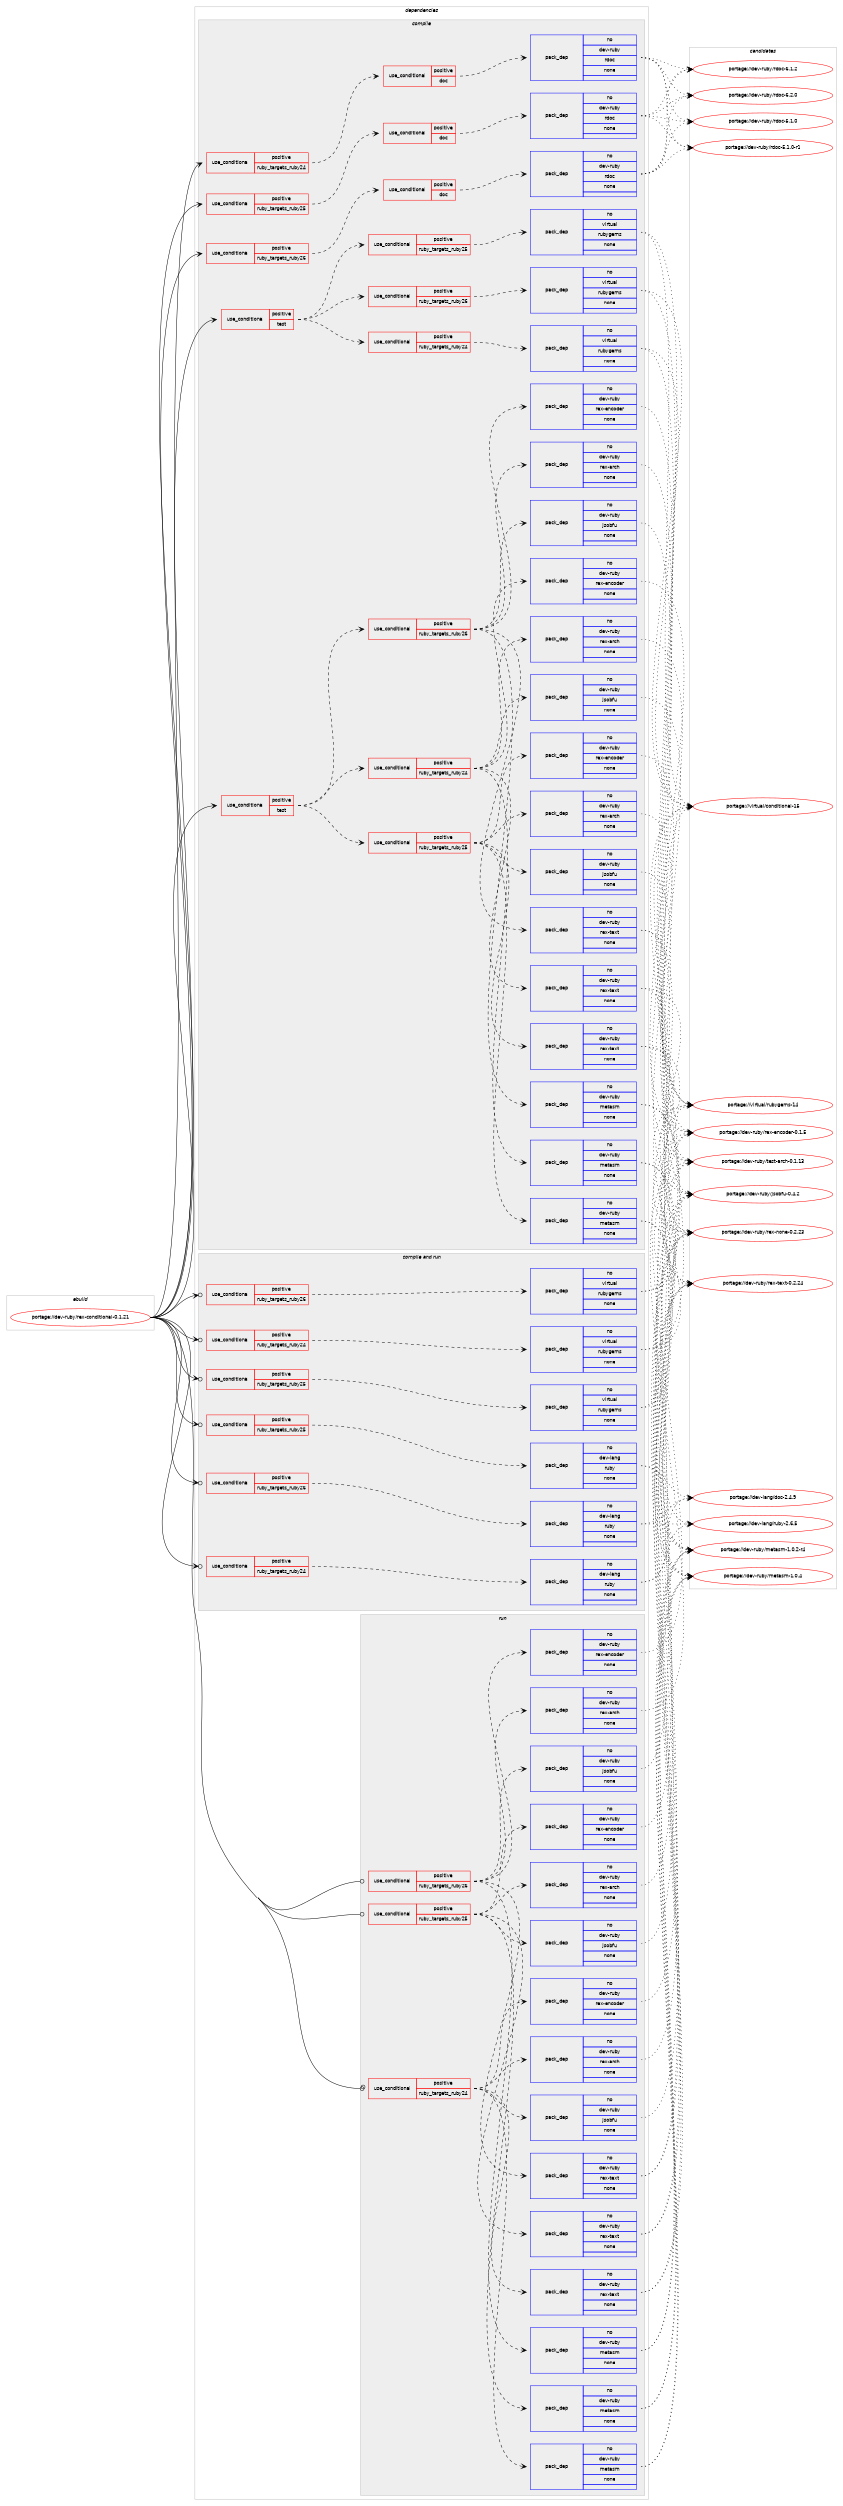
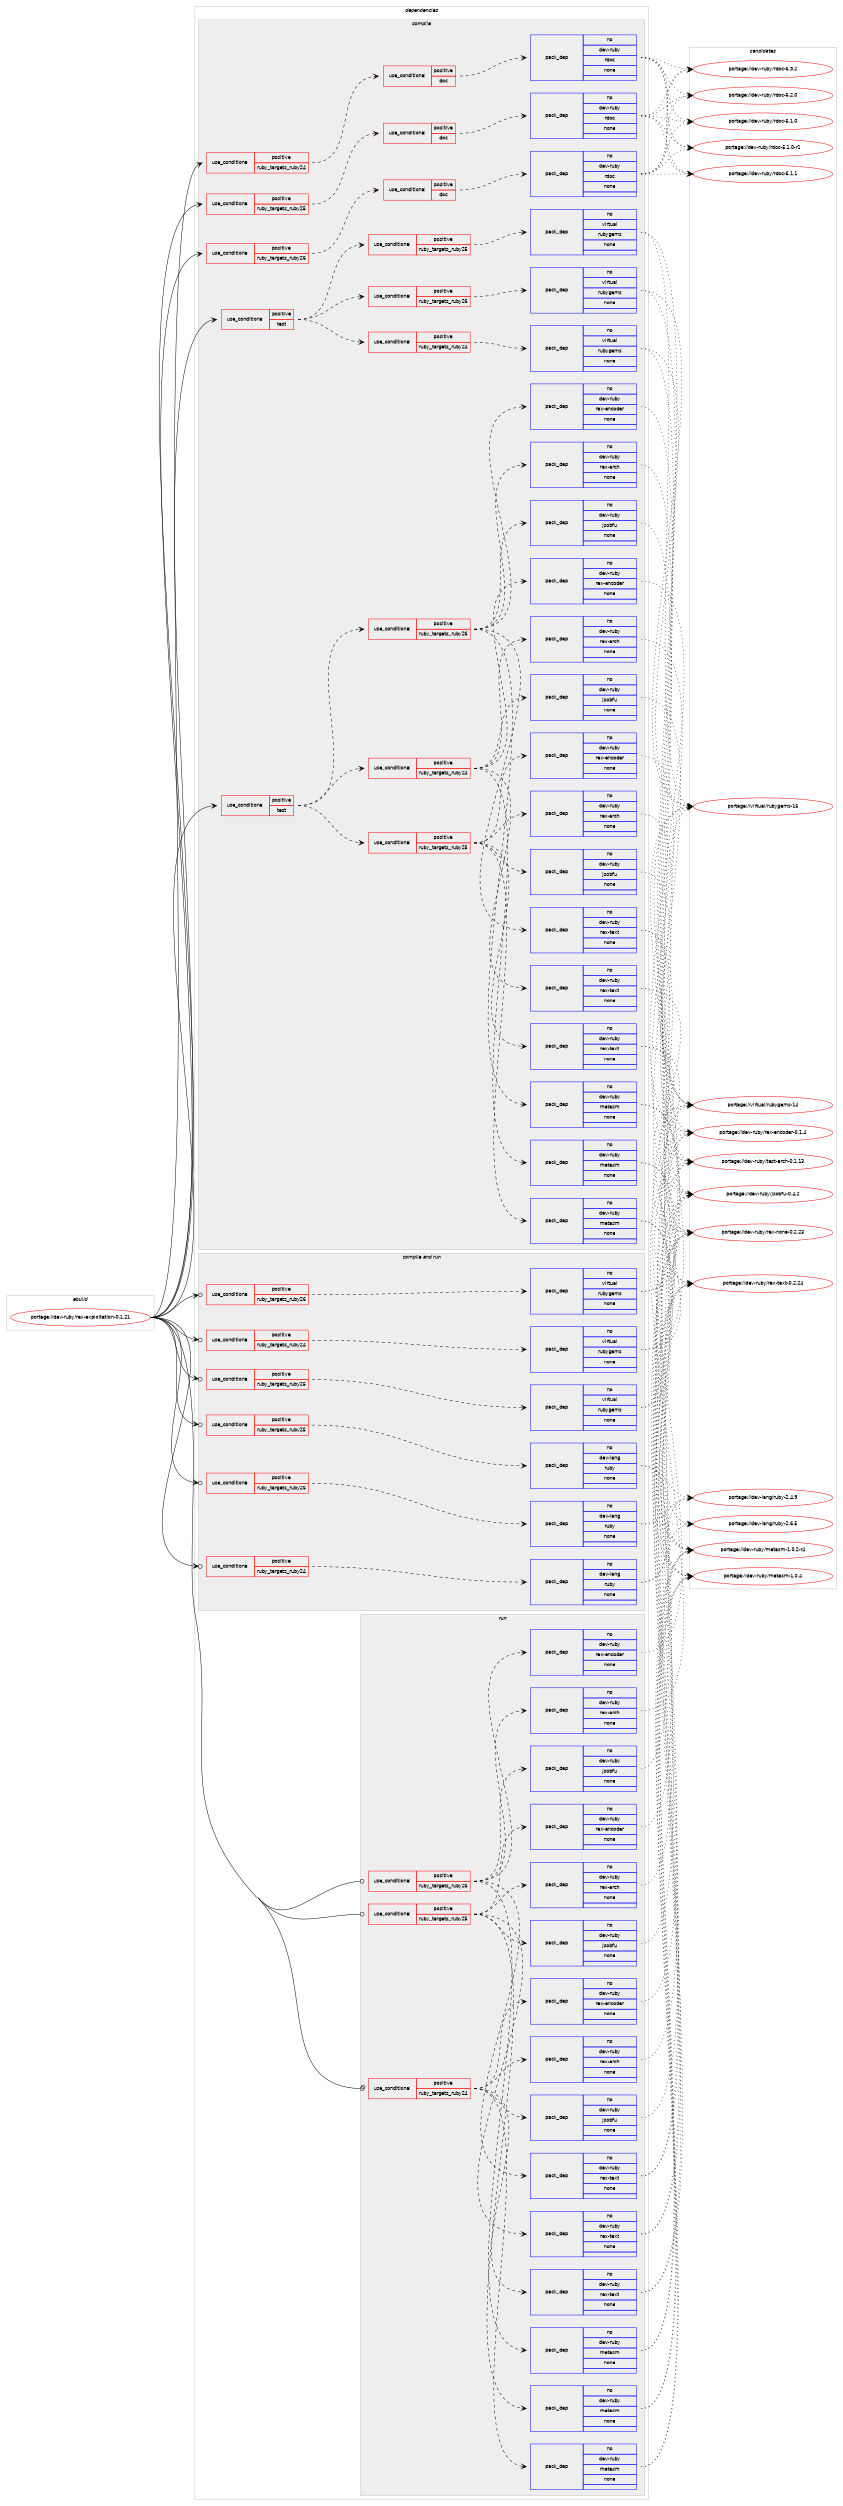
node "portage://dev-ruby/rdoc-6.1.2": label "portage://dev-ruby/rdoc-6.1.2" -> "portage://dev-ruby/rdoc-6.9.2"
node "portage://dev-ruby/rdoc-6.1.1": added
node "portage://virtual/conditional-15": label "portage://virtual/conditional-15" -> "portage://virtual/rubygems-15"
node "portage://dev-ruby/rex-encoder-0.1.5": label "portage://dev-ruby/rex-encoder-0.1.5" -> "portage://dev-ruby/rex-encoder-0.1.4"
node "portage://dev-ruby/rex-conditional-0.1.21": label "portage://dev-ruby/rex-conditional-0.1.21" -> "portage://dev-ruby/rex-exploitation-0.1.21"
node "portage://dev-lang/doc-2.4.9": label "portage://dev-lang/doc-2.4.9" -> "portage://dev-lang/ruby-2.4.9"
